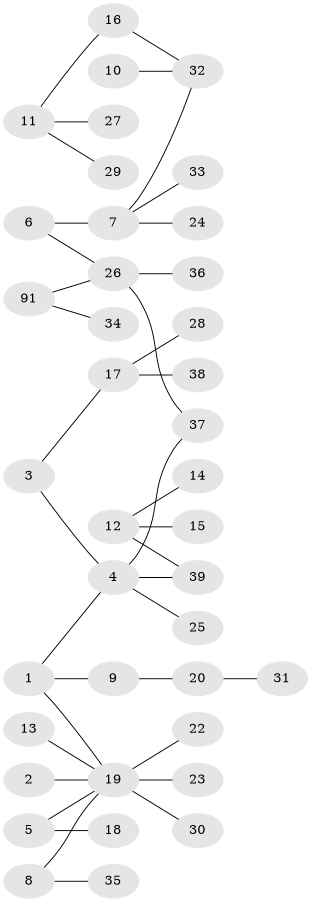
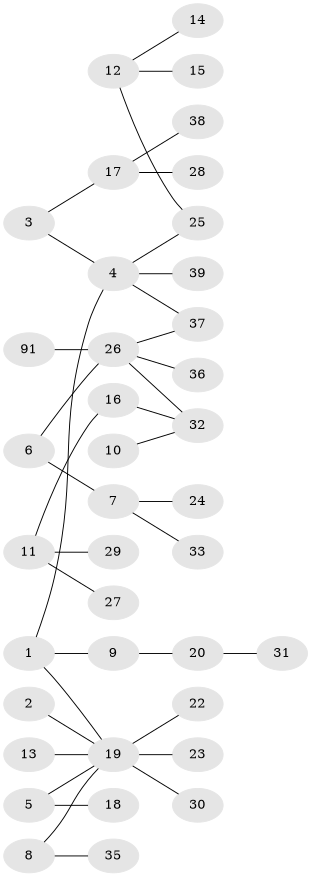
edge "32" -- "7": now "32" -- "26"
node "34": removed
edge "12" -- "39": now "12" -- "25"
